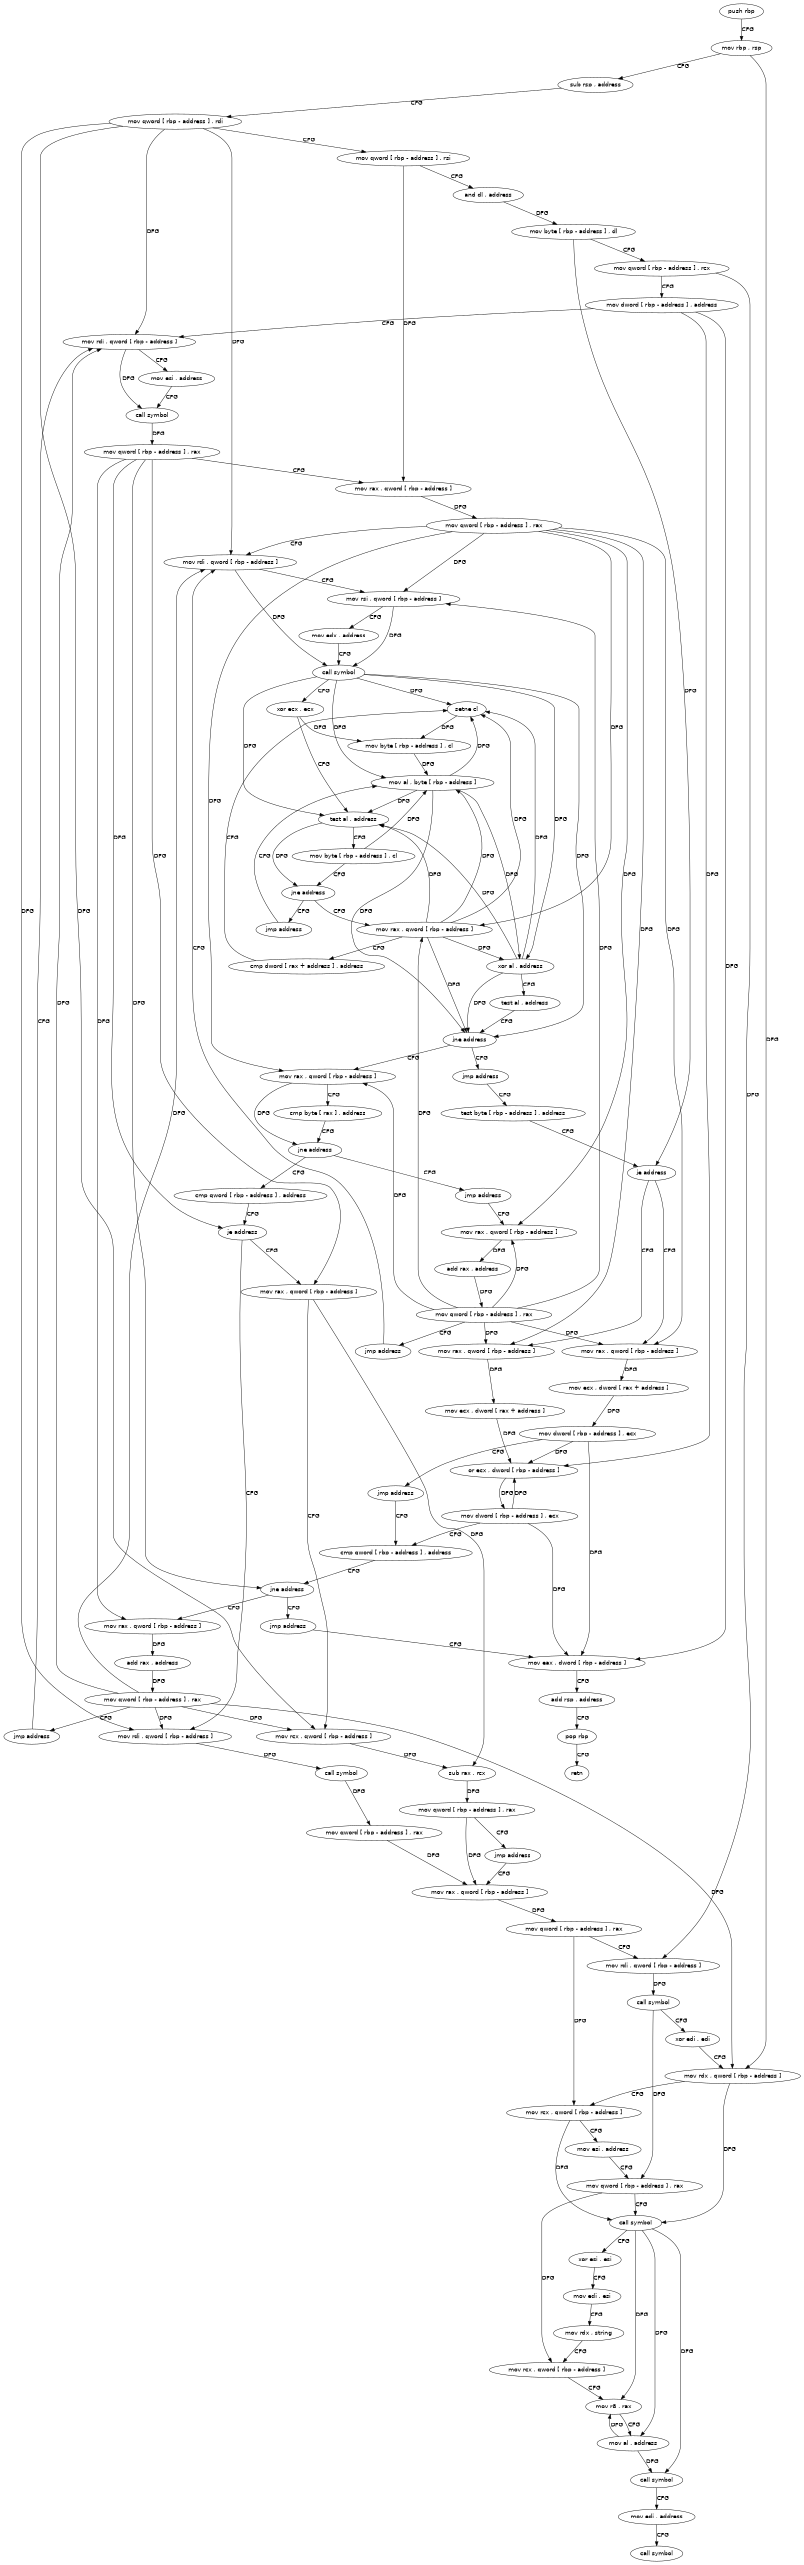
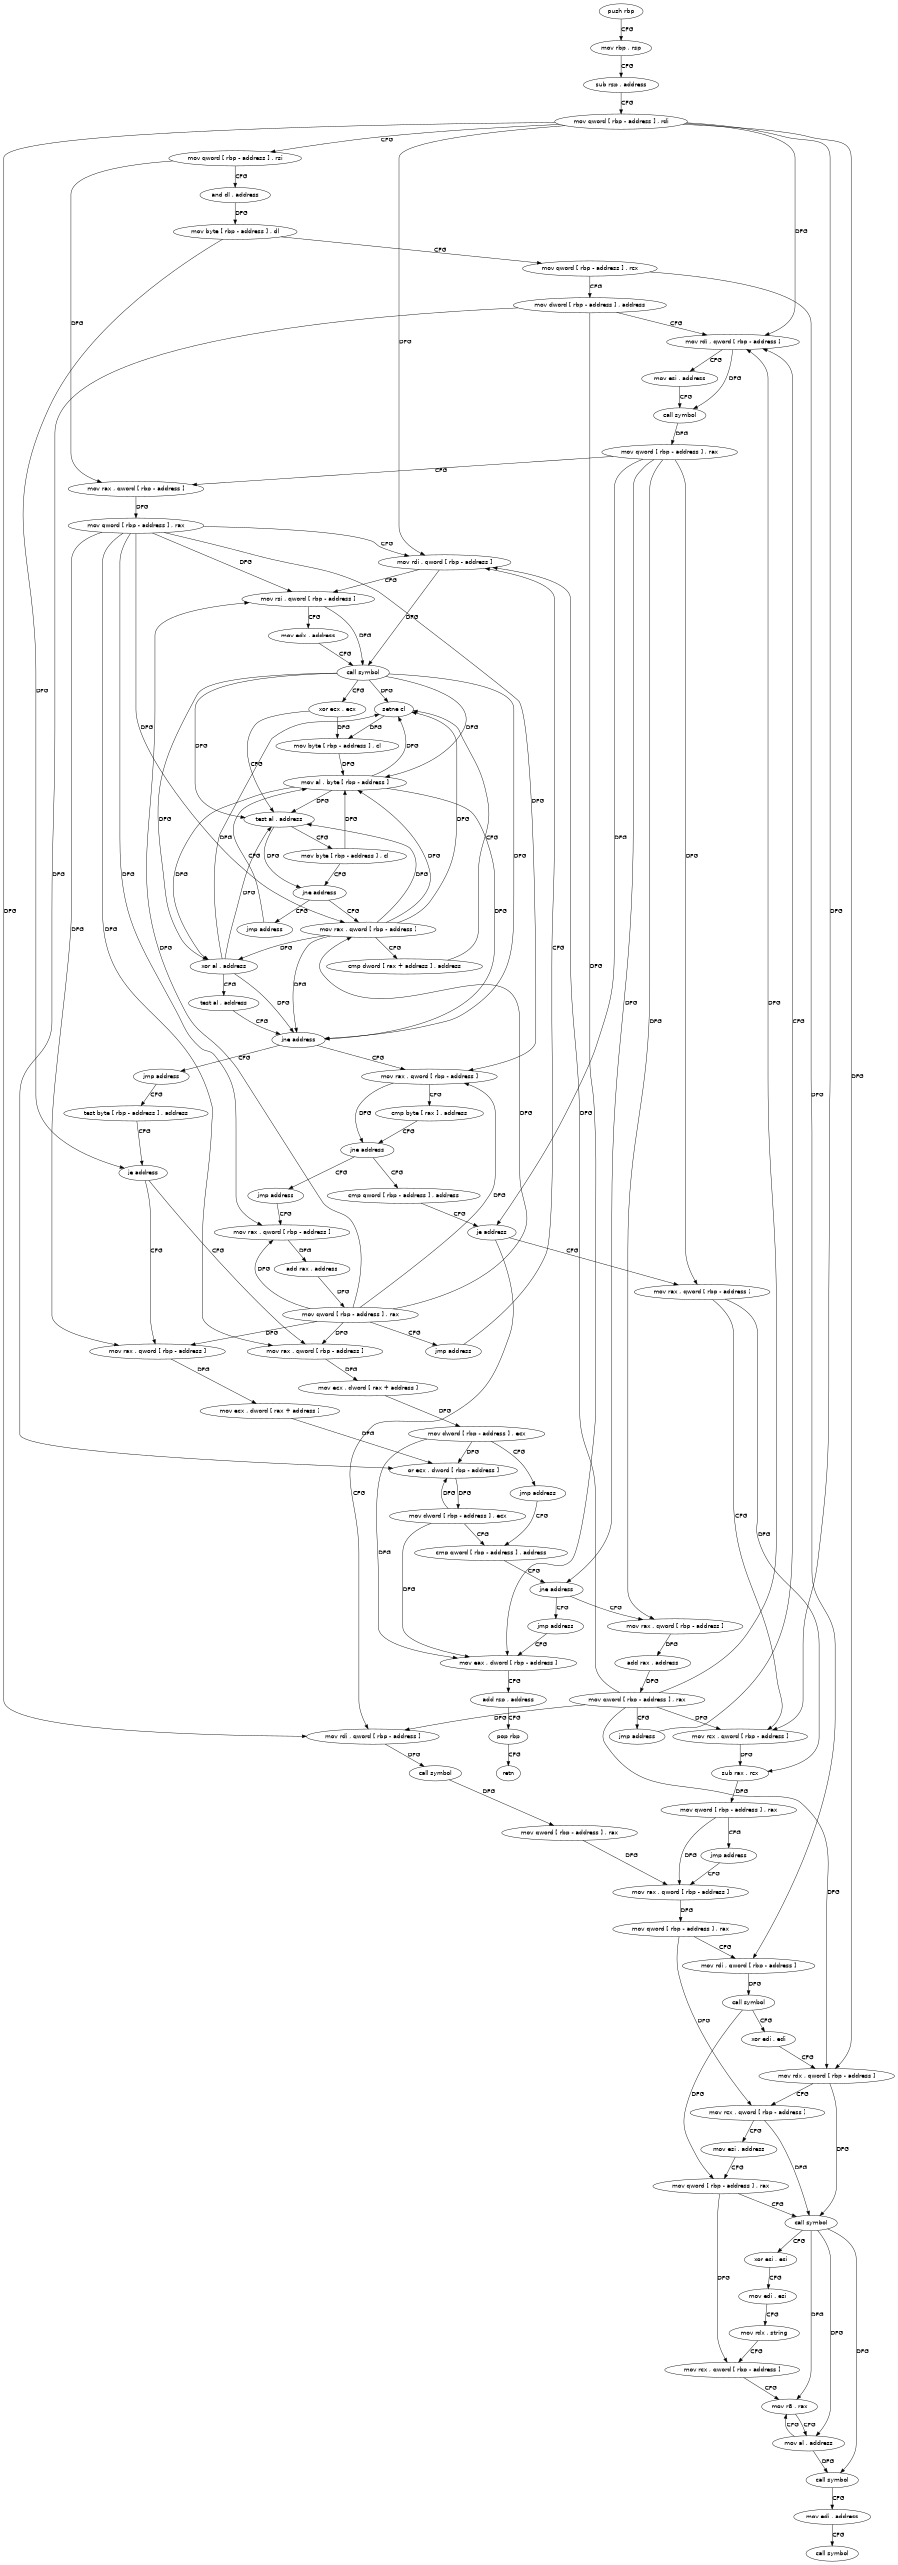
edge "mov rbp , rsp" -> "mov rdx , qword [ rbp - address ]": now "mov qword [ rbp - address ] , rdi" -> "mov rdx , qword [ rbp - address ]"
edge "mov al , address" -> "mov r8 , rax": label "DFG" -> "CFG"
